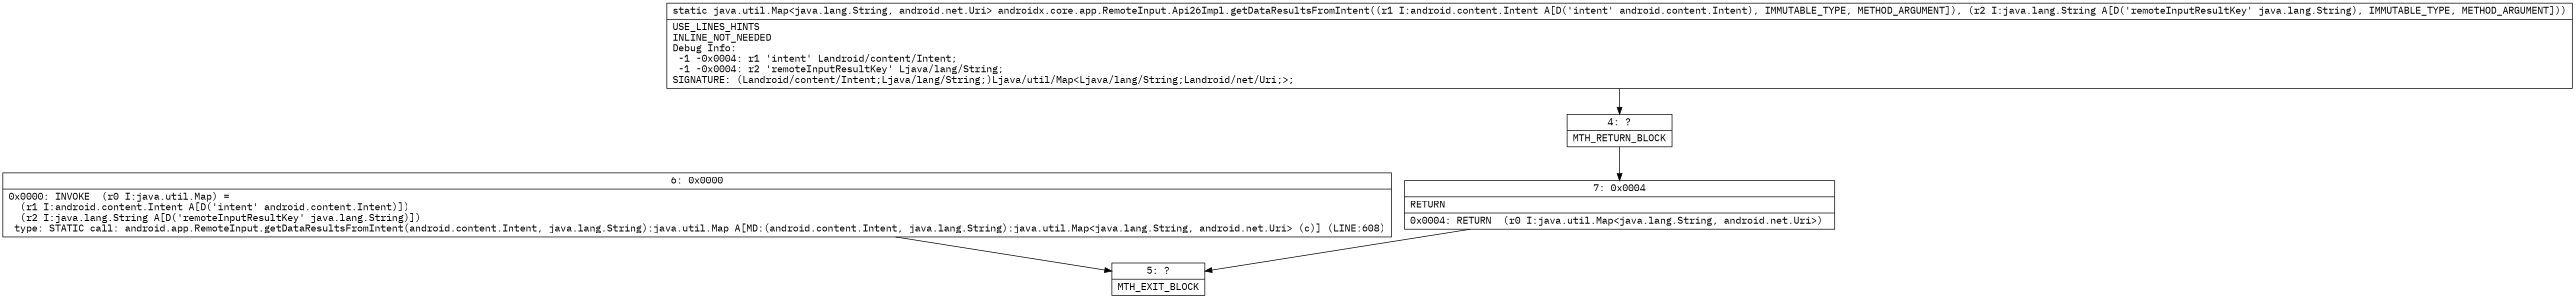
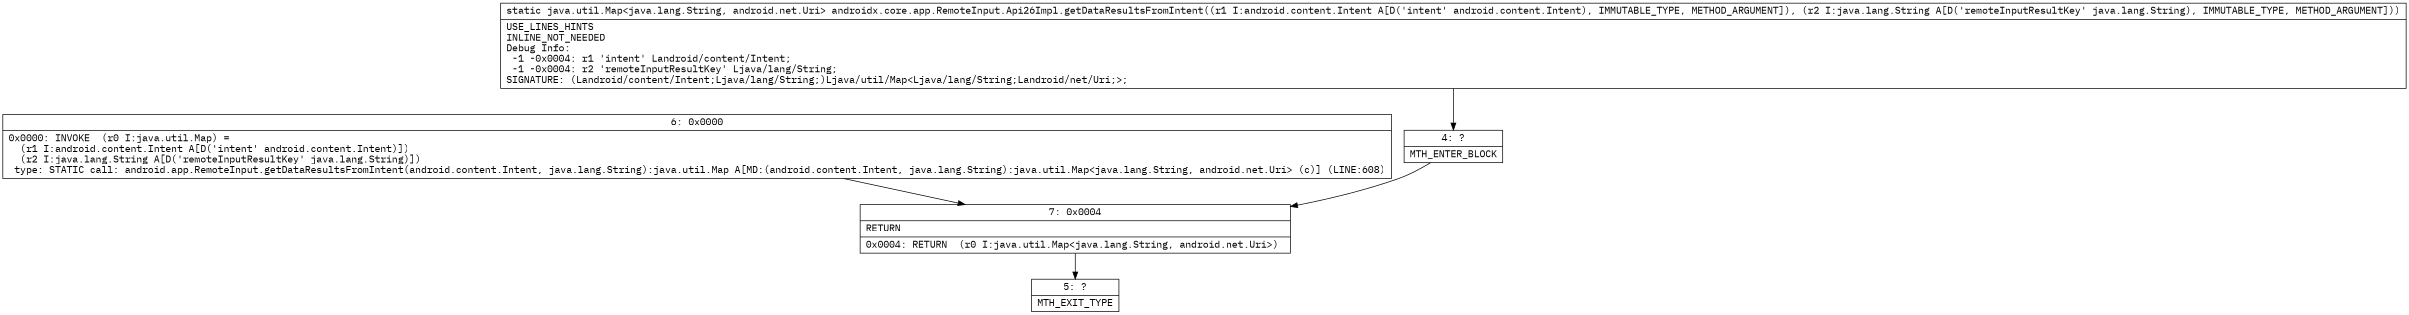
node "4: ?": text "MTH_RETURN_BLOCK" -> "MTH_ENTER_BLOCK"
edge "6: 0x0000" -> "5: ?": now "6: 0x0000" -> "7: 0x0004"
node "5: ?": text "MTH_EXIT_BLOCK" -> "MTH_EXIT_TYPE"
